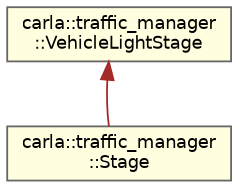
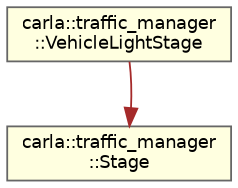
edge "carla::traffic_manager ::Stage" -> "carla::traffic_manager ::VehicleLightStage": reversed
